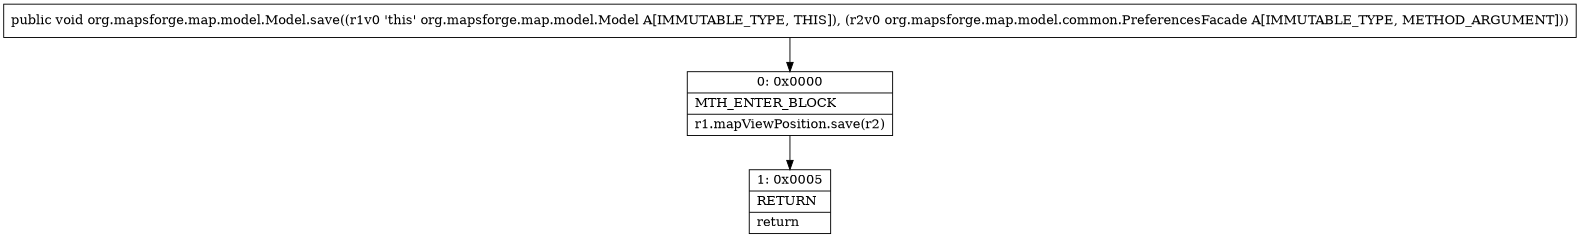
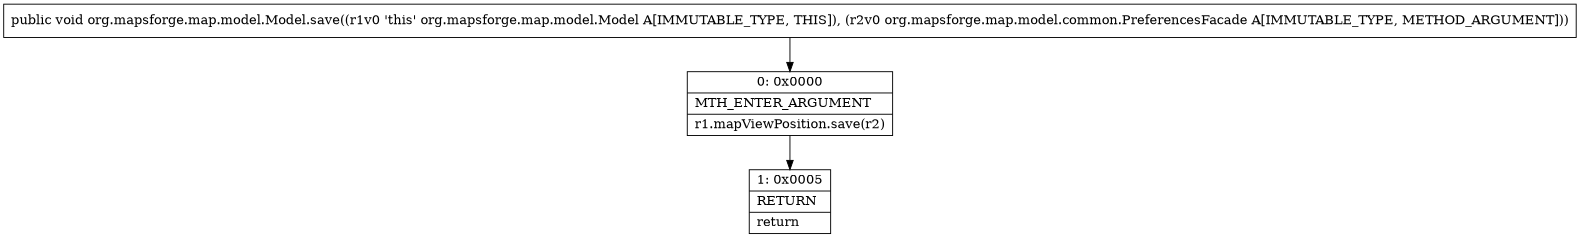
node "0: 0x0000": text "MTH_ENTER_BLOCK" -> "MTH_ENTER_ARGUMENT"
